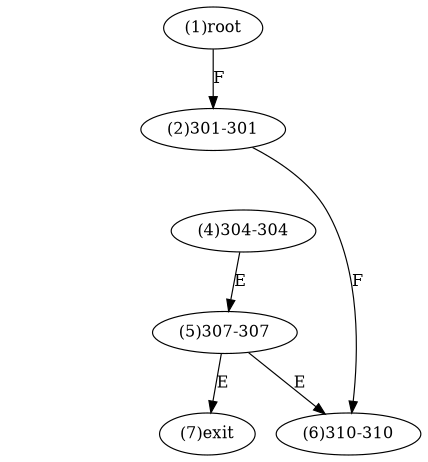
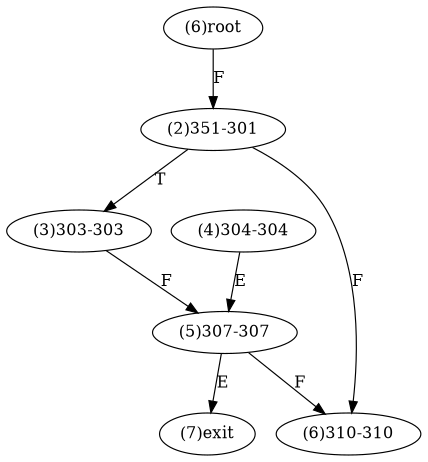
node "(1)root": label "(1)root" -> "(6)root"
node "(2)301-301": label "(2)301-301" -> "(2)351-301"
node "(3)303-303": added
edge "(5)307-307" -> "(6)310-310": label "E" -> "F"
